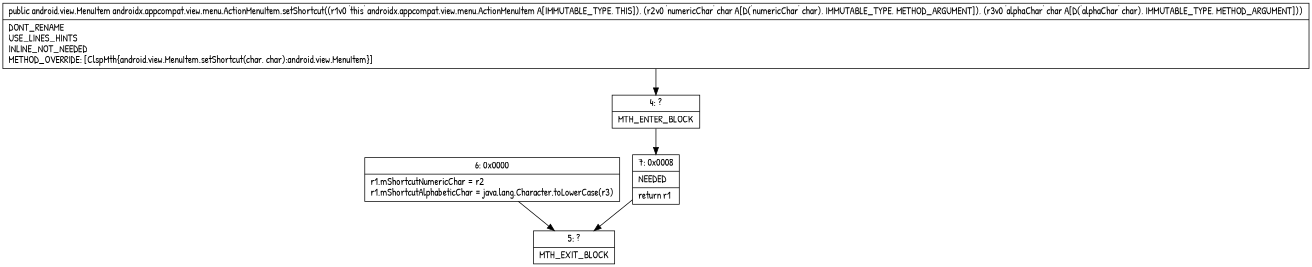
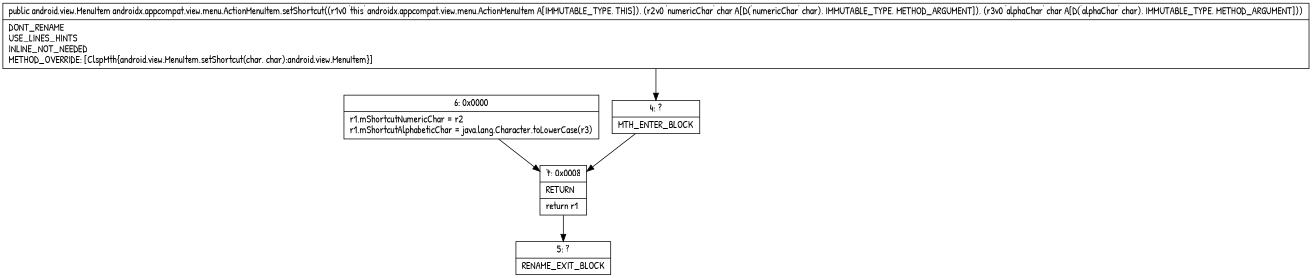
node "7: 0x0008": text "NEEDED" -> "RETURN"
edge "6: 0x0000" -> "5: ?": now "6: 0x0000" -> "7: 0x0008"
node "5: ?": text "MTH_EXIT_BLOCK" -> "RENAME_EXIT_BLOCK"
